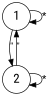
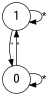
node "2": label "2" -> "0"
